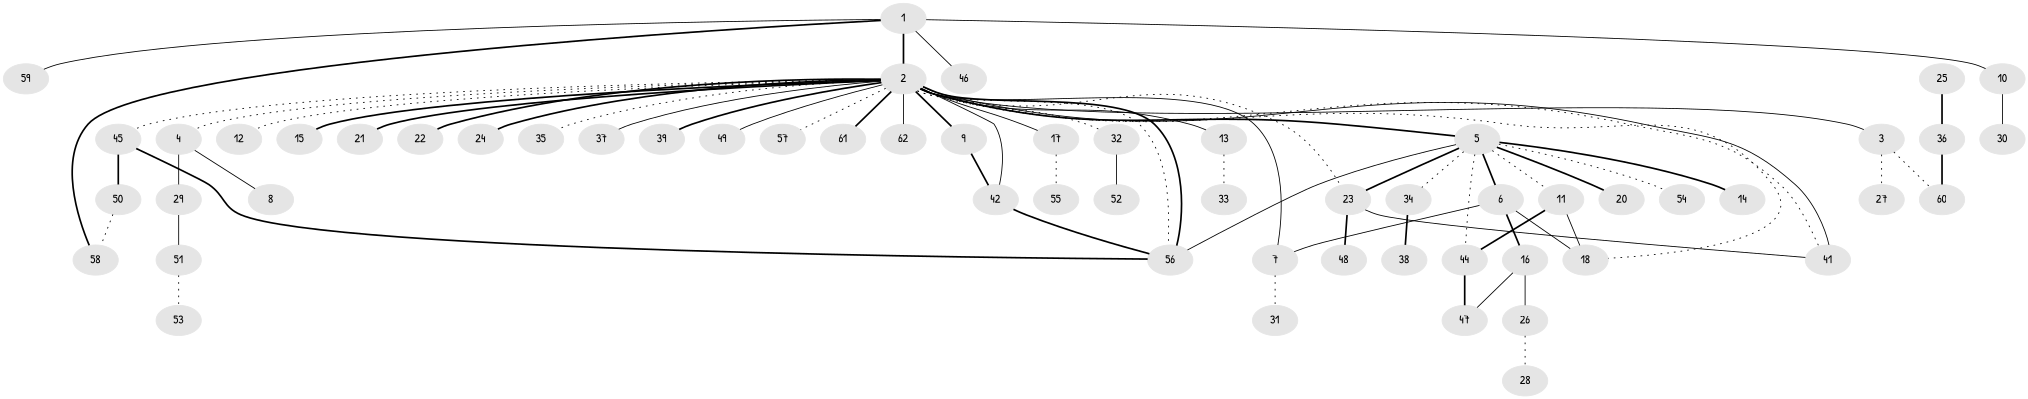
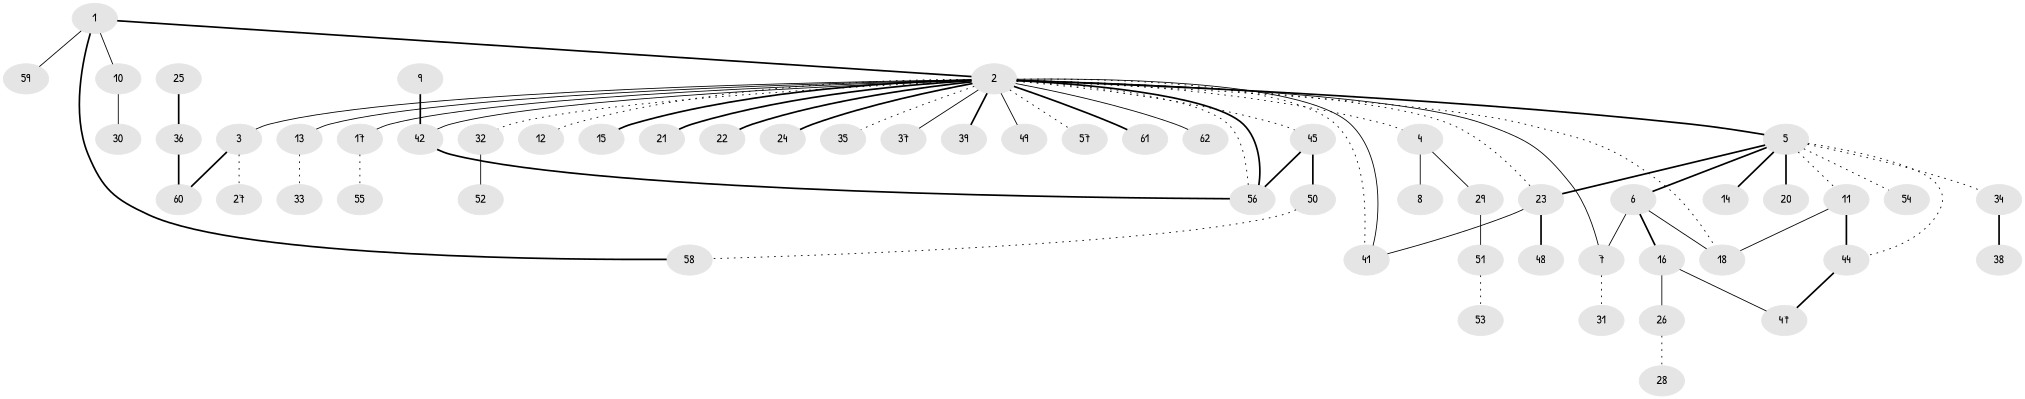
node "46": removed
edge "2" -- "9": removed
edge "3" -- "60": style dotted -> bold
edge "5" -- "56": removed
